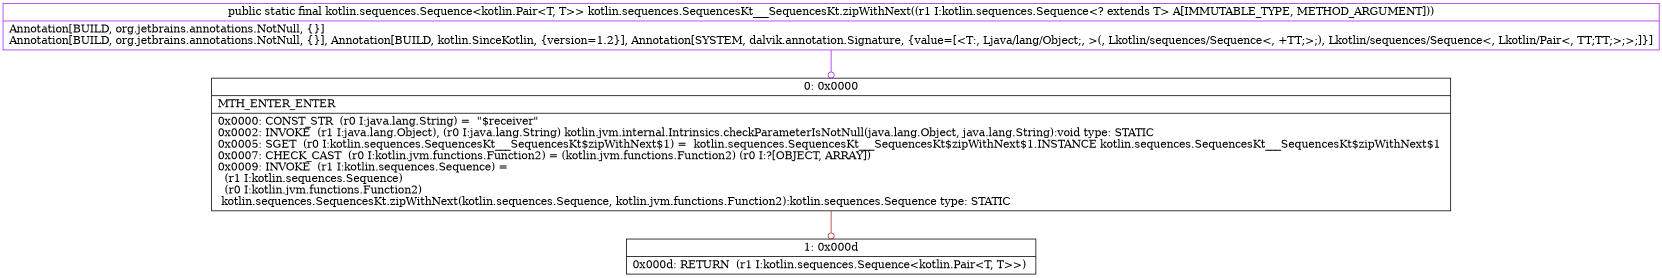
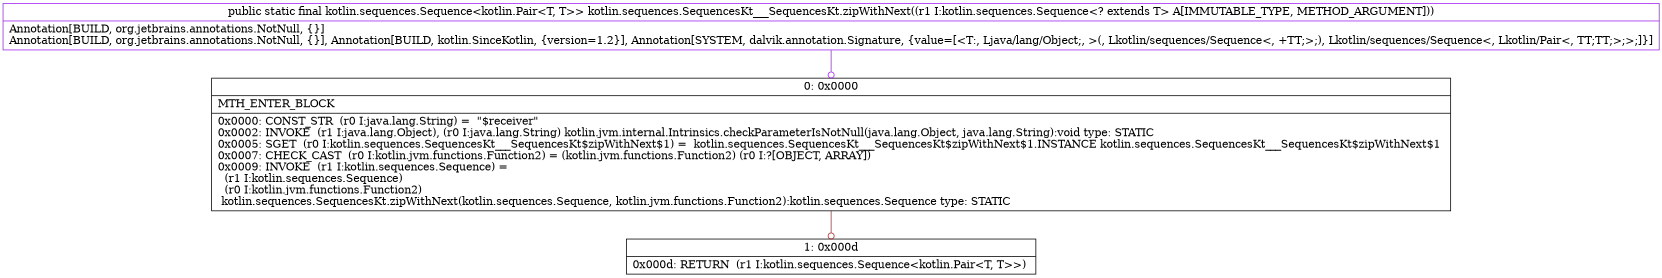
node "0: 0x0000": text "MTH_ENTER_ENTER" -> "MTH_ENTER_BLOCK"
